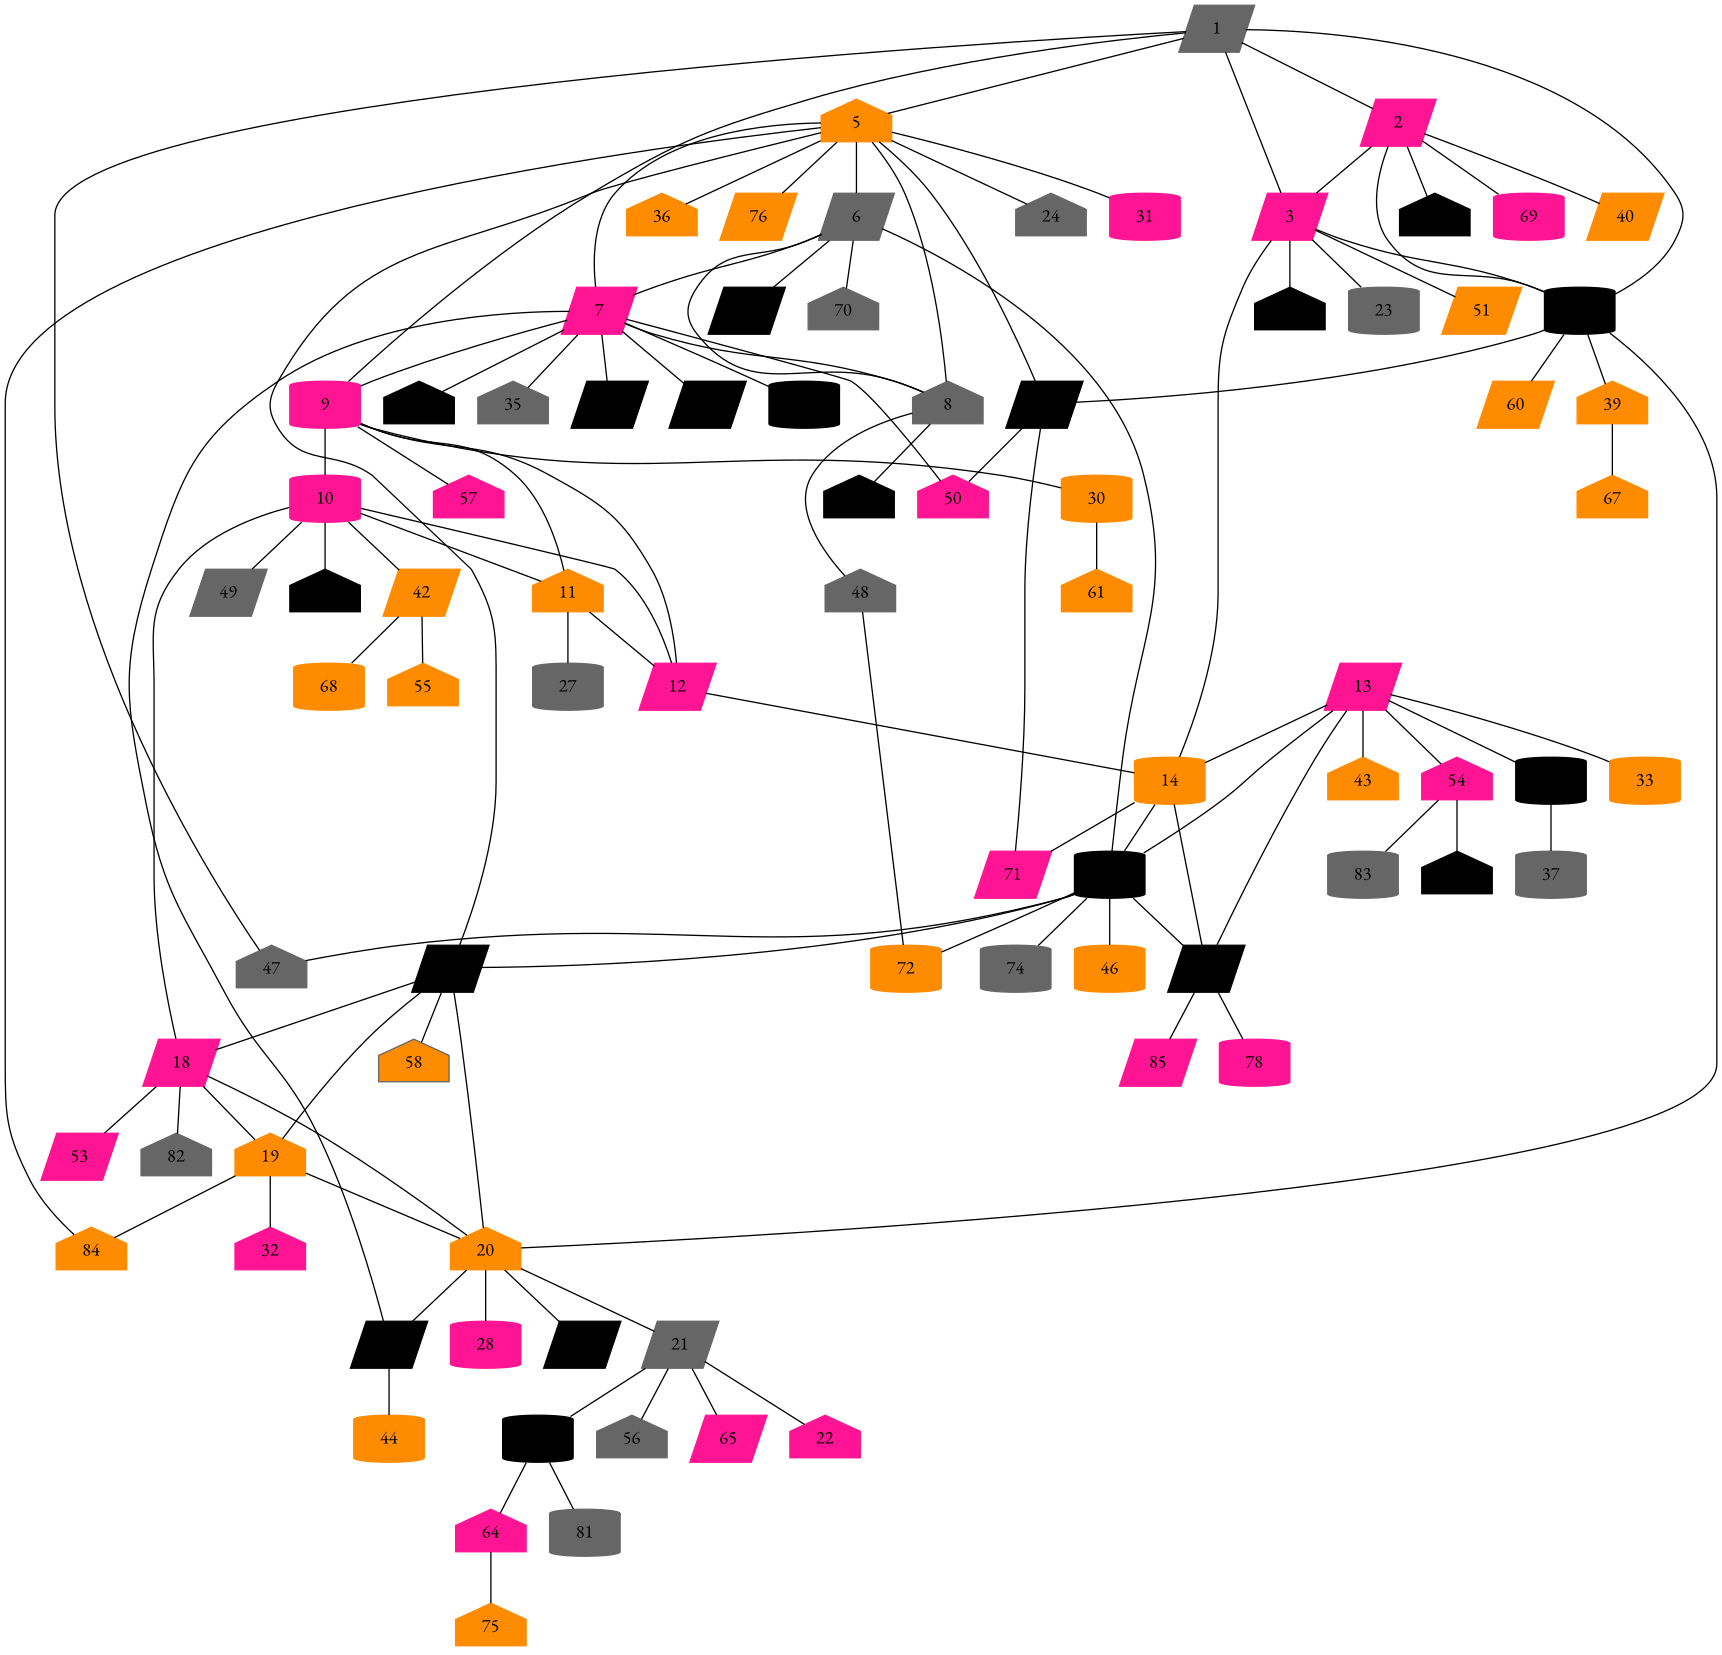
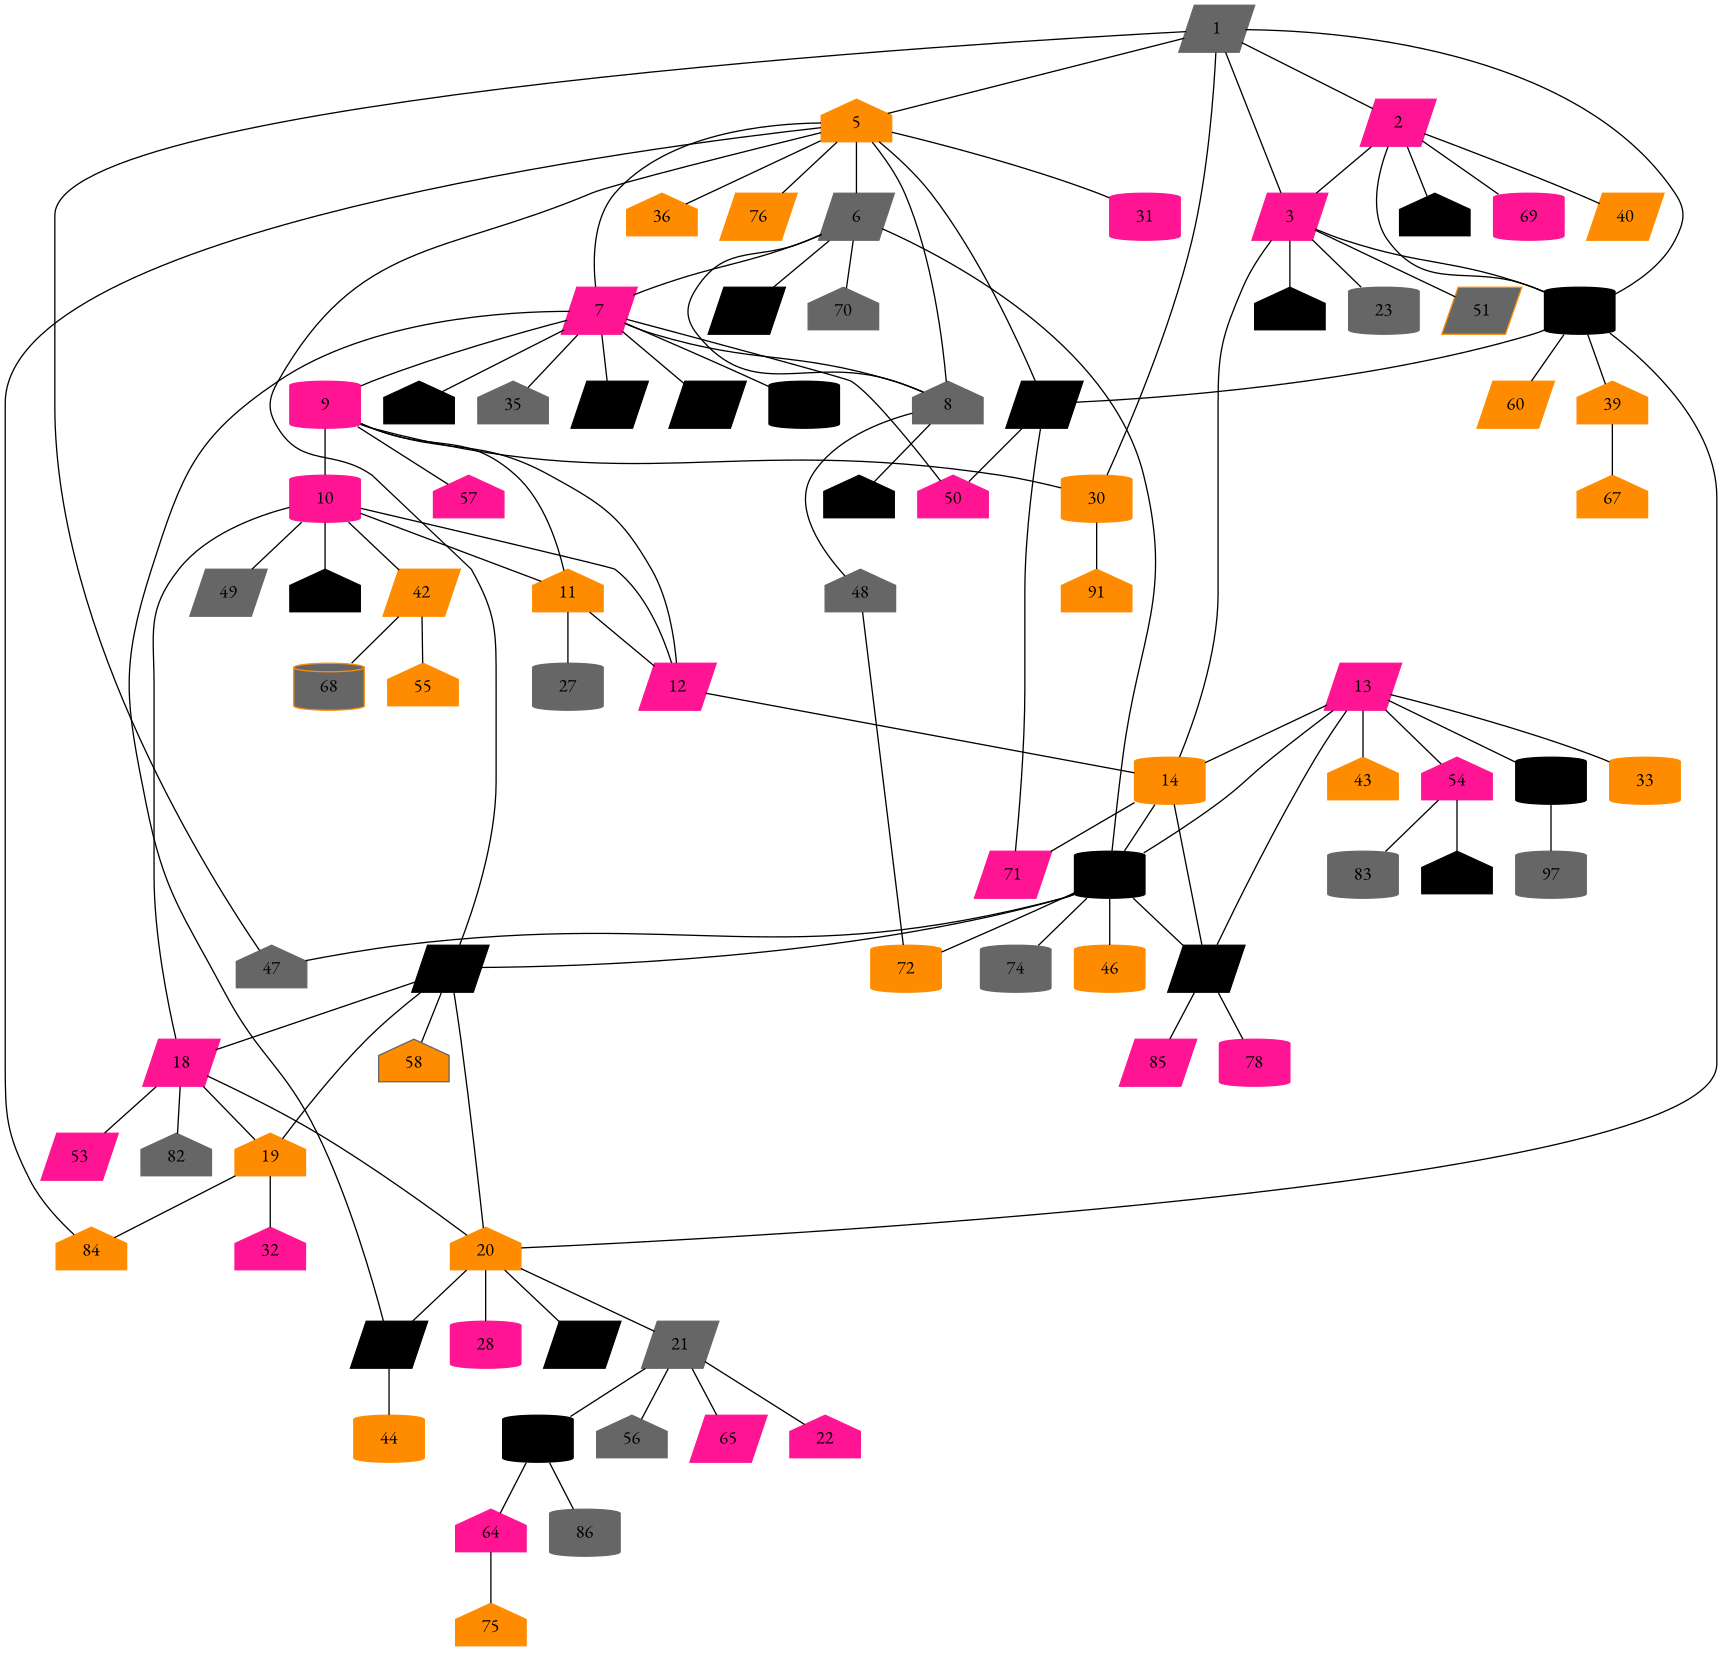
edge "1" -- "9": now "1" -- "30"
node "24": removed
node "51": fillcolor darkorange -> gray40
node "61": label "61" -> "91"
node "68": fillcolor darkorange -> gray40
node "37": label "37" -> "97"
edge "19" -- "20": removed
node "81": label "81" -> "86"
